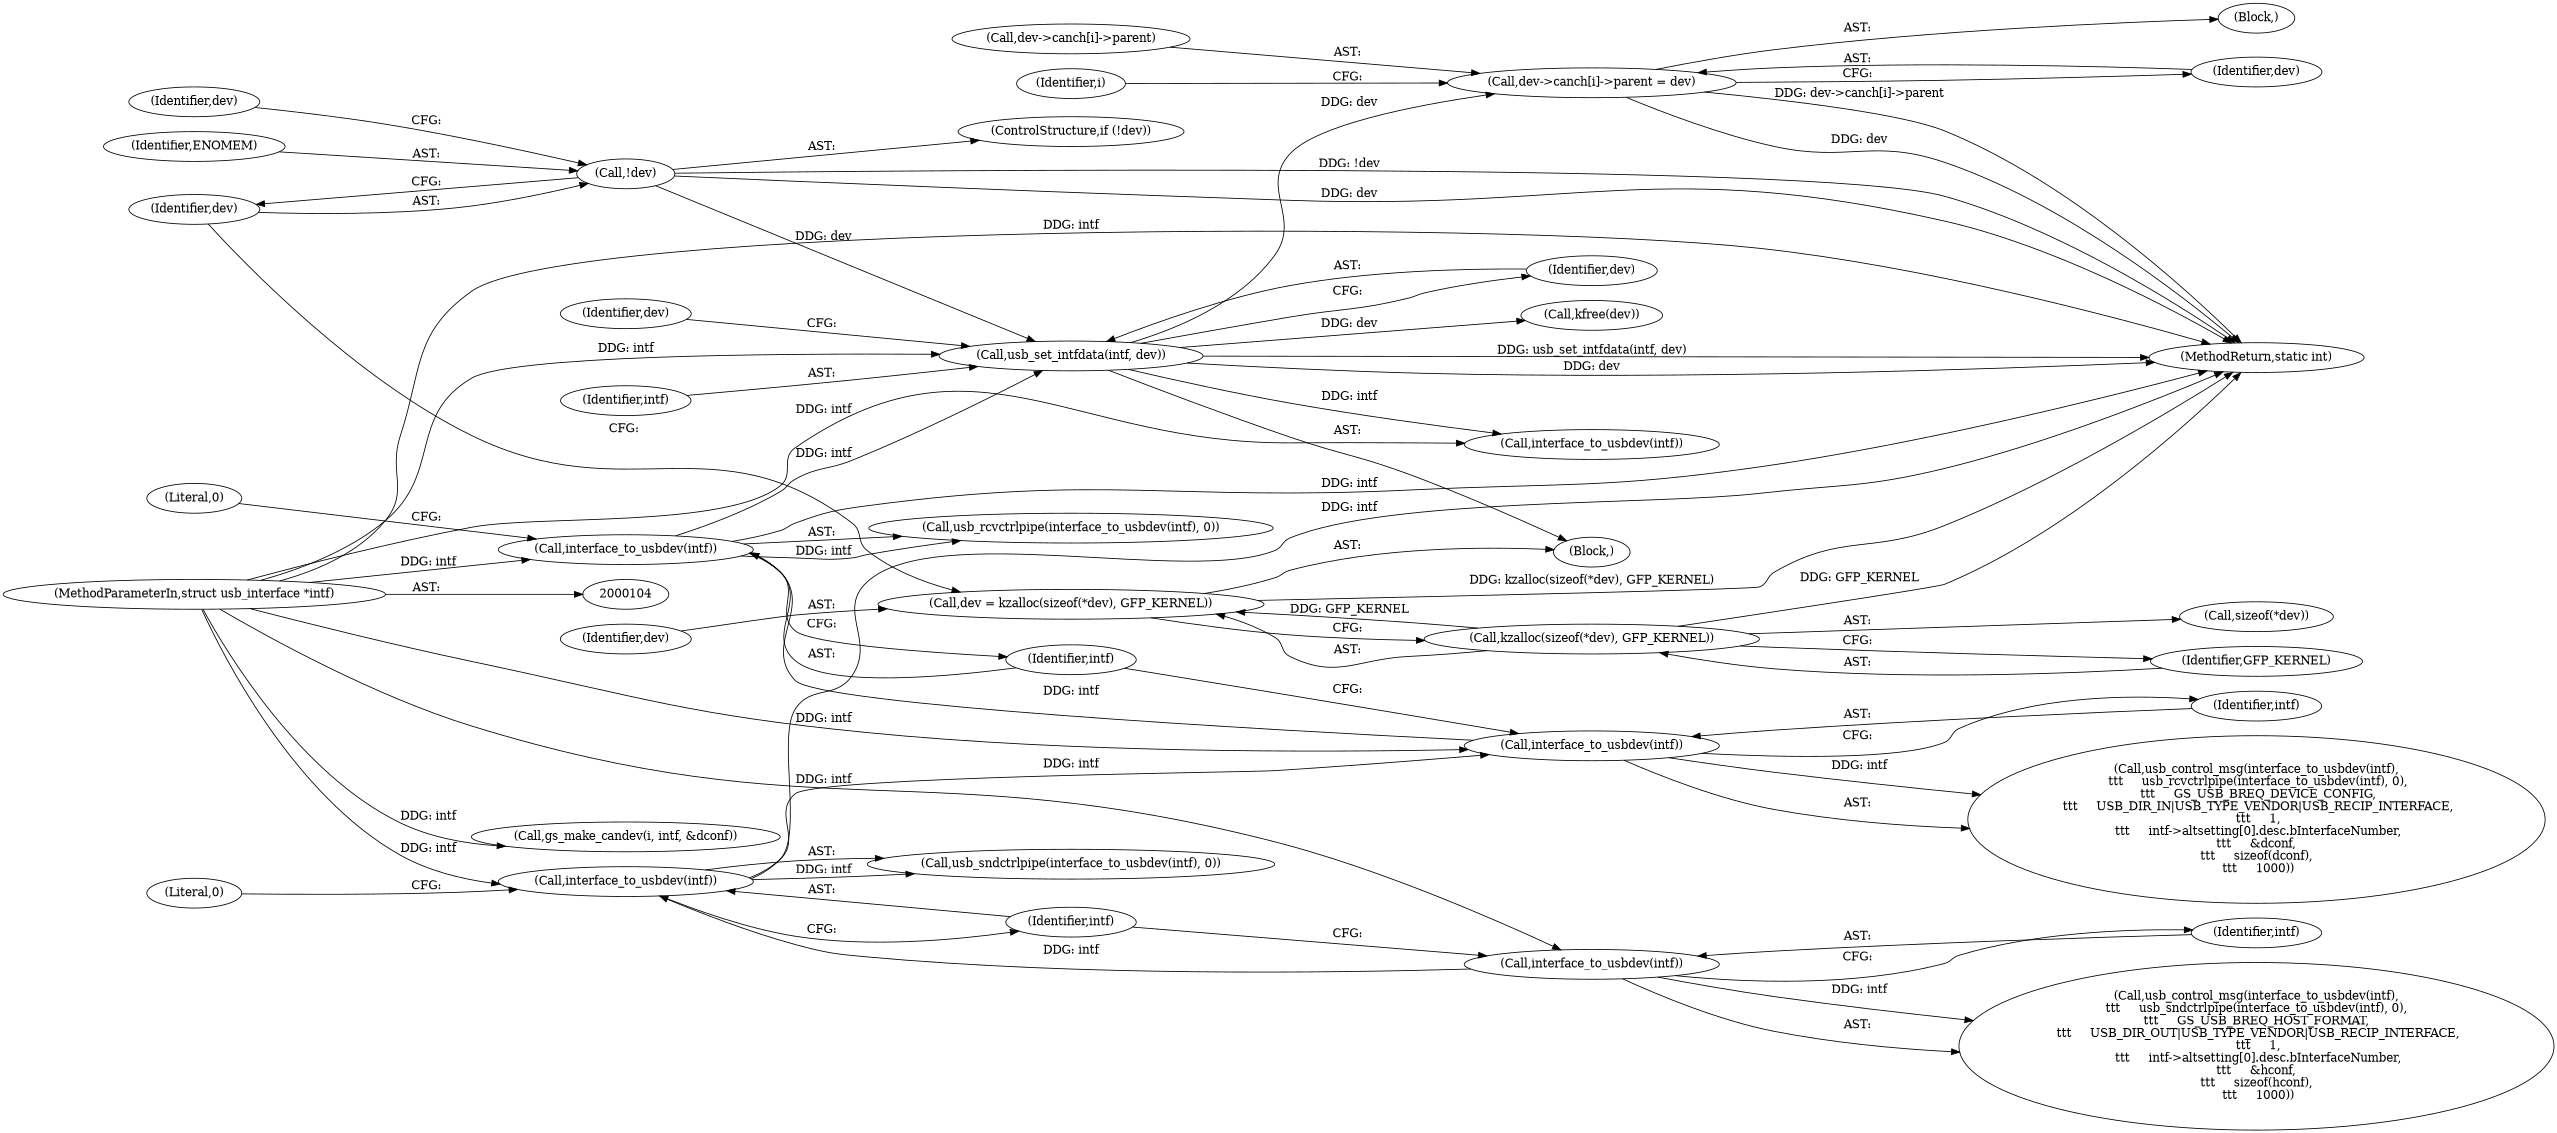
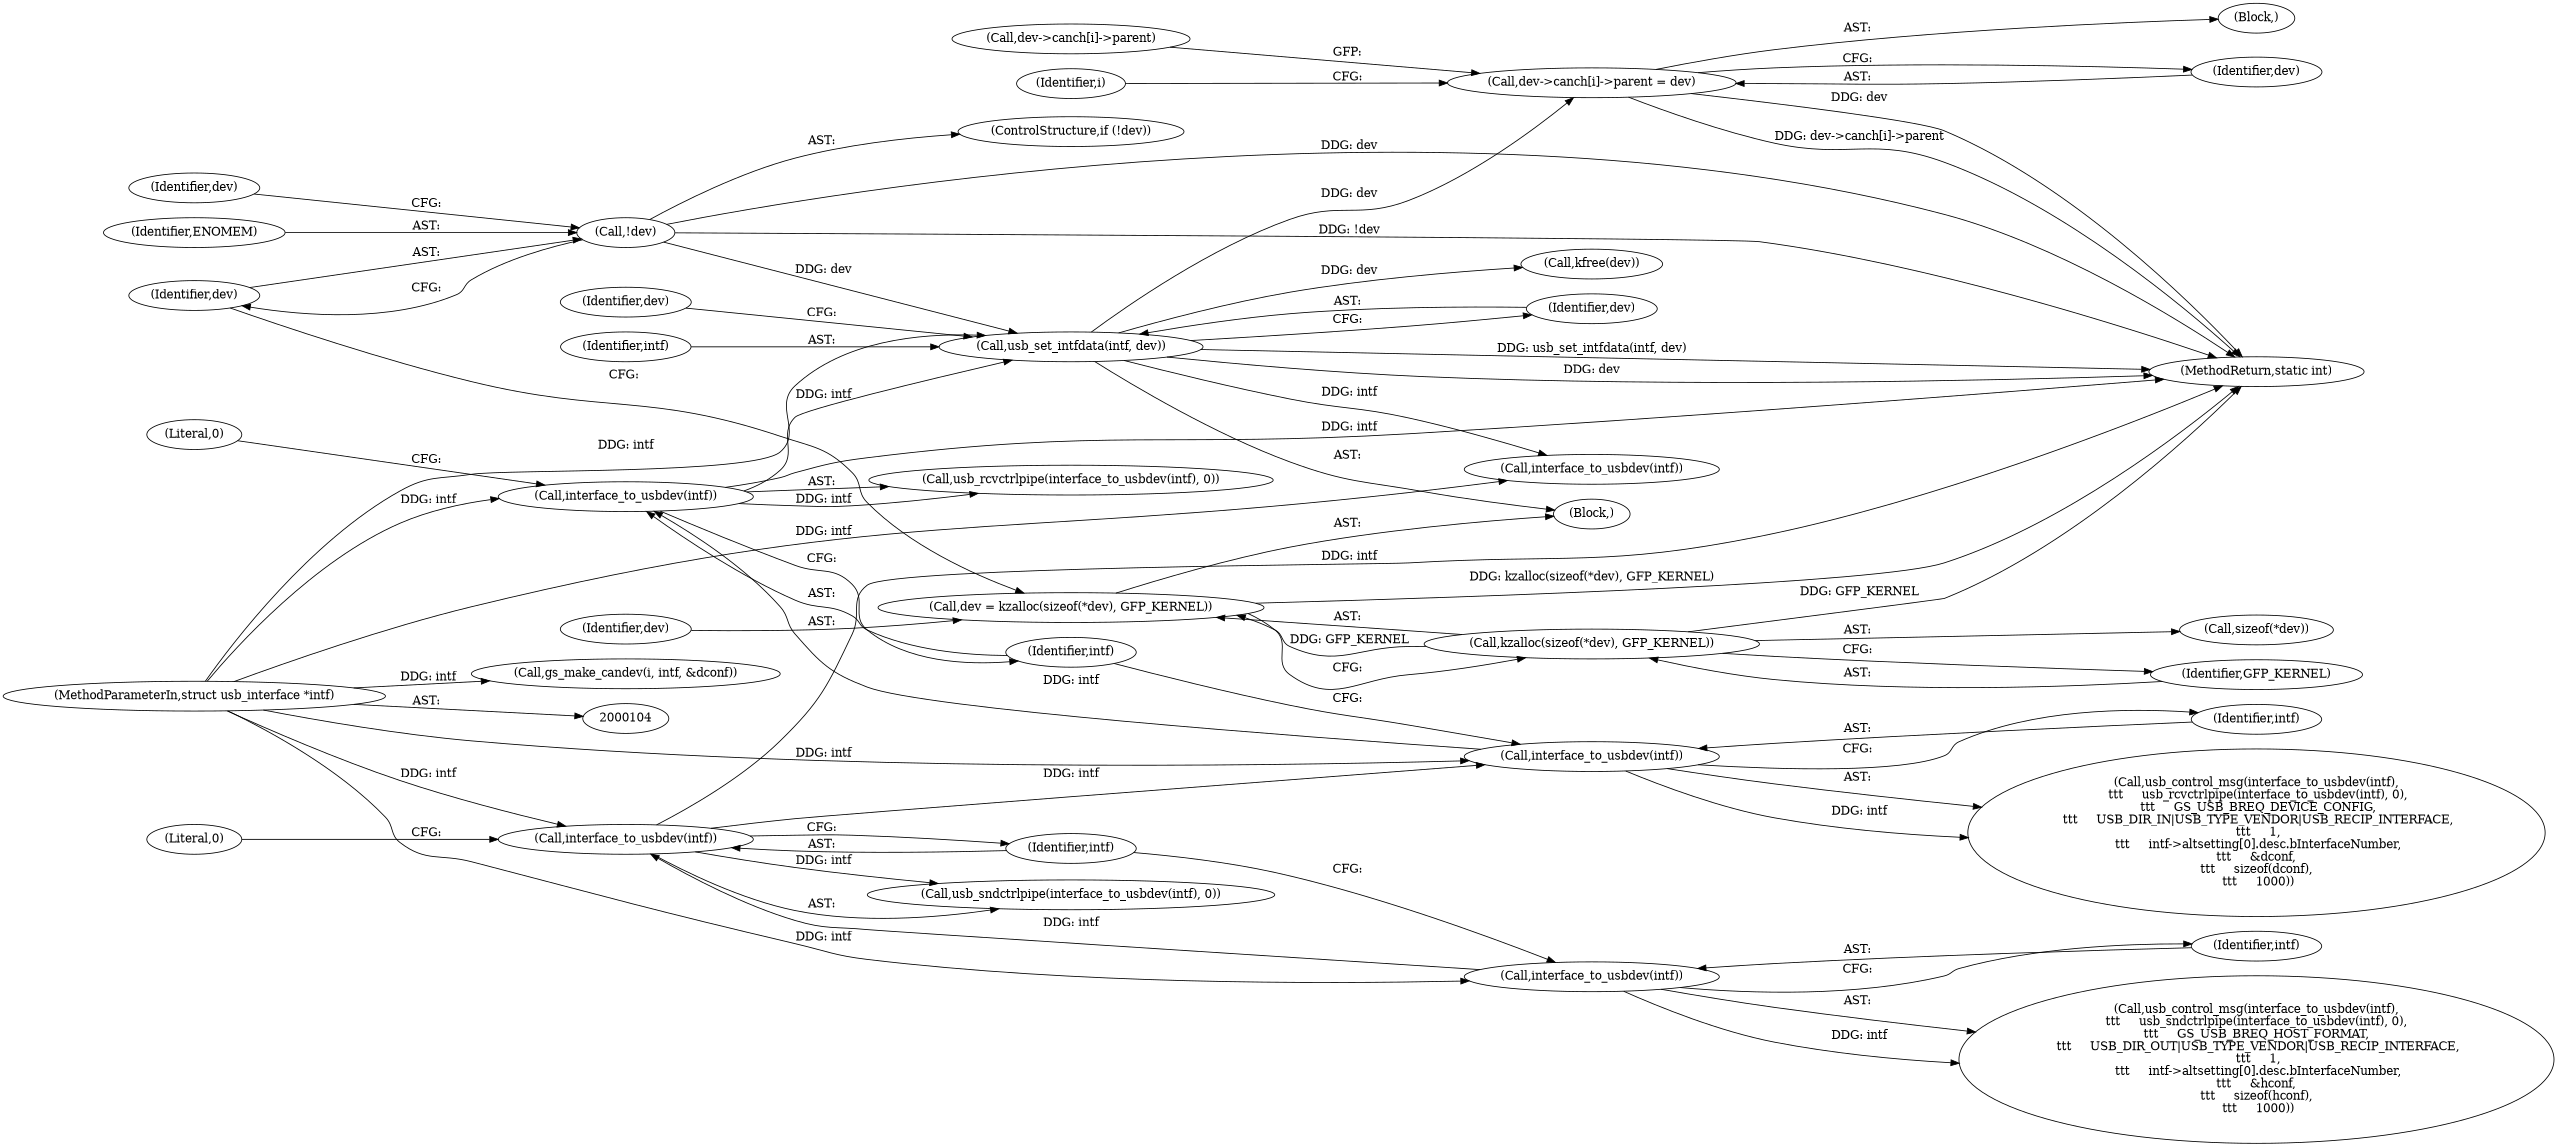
edge "(Call,dev->canch[i]->parent)" -> "(Call,dev->canch[i]->parent = dev)": label "AST: " -> "GFP: "
edge "(MethodParameterIn,struct usb_interface *intf)" -> "(MethodReturn,static int)": removed, label "DDG: intf"
